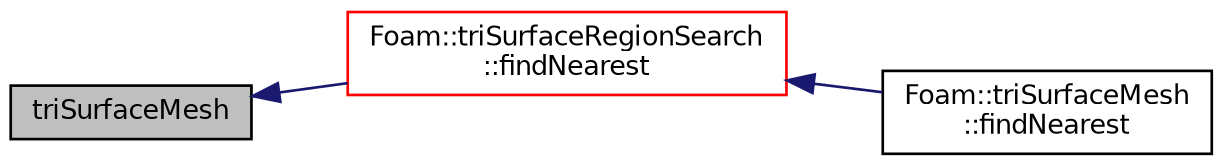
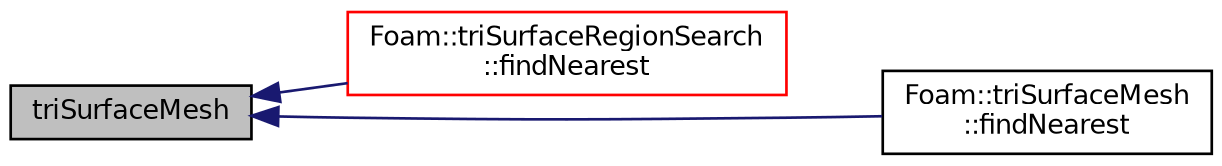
edge "Foam::triSurfaceMesh ::findNearest" -> "Foam::triSurfaceRegionSearch ::findNearest": now "Foam::triSurfaceMesh ::findNearest" -> "triSurfaceMesh"
